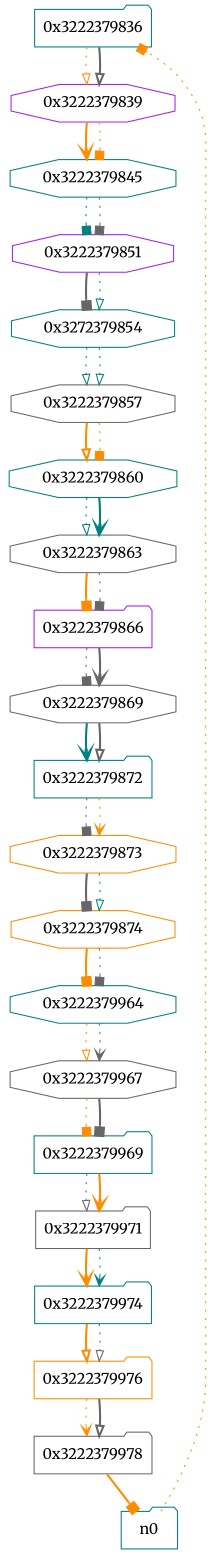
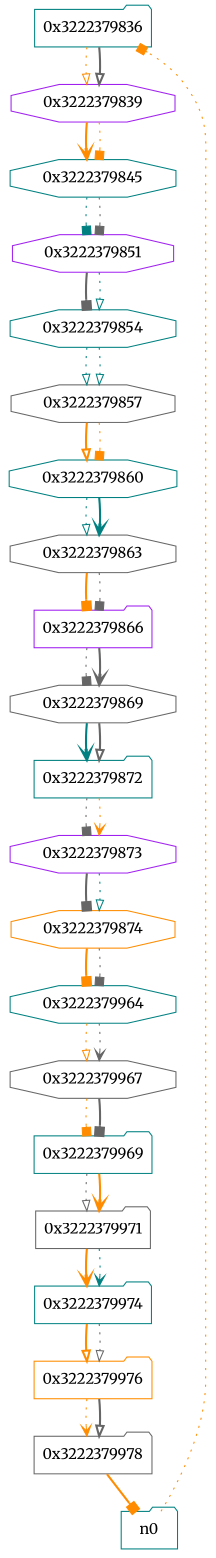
node "0x3272379854": label "0x3272379854" -> "0x3222379854"
node "0x3222379873": color darkorange -> purple
